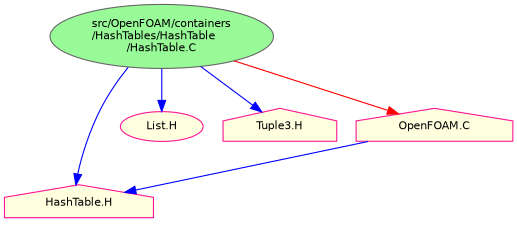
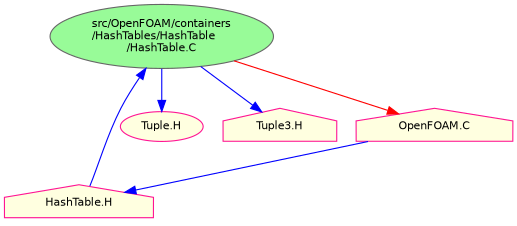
edge "src/OpenFOAM/containers /HashTables/HashTable /HashTable.C" -> "HashTable.H": reversed
node "List.H": label "List.H" -> "Tuple.H"
